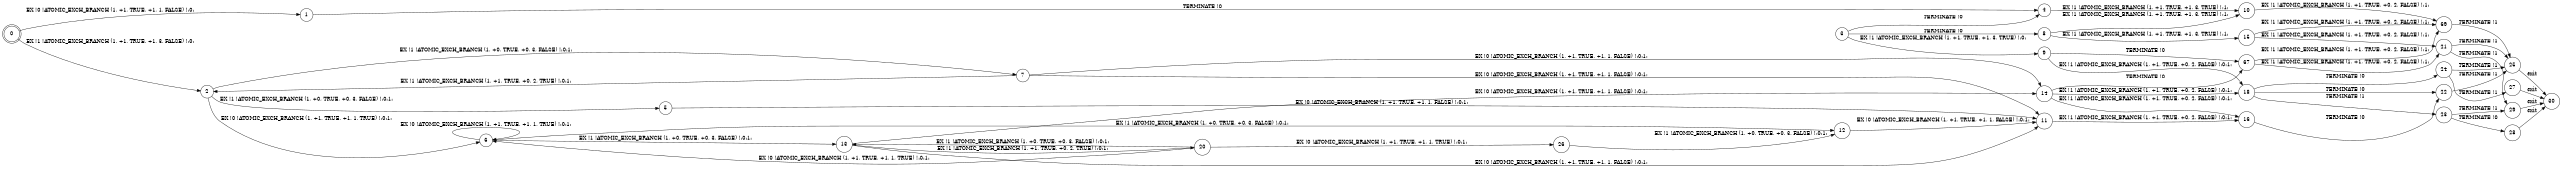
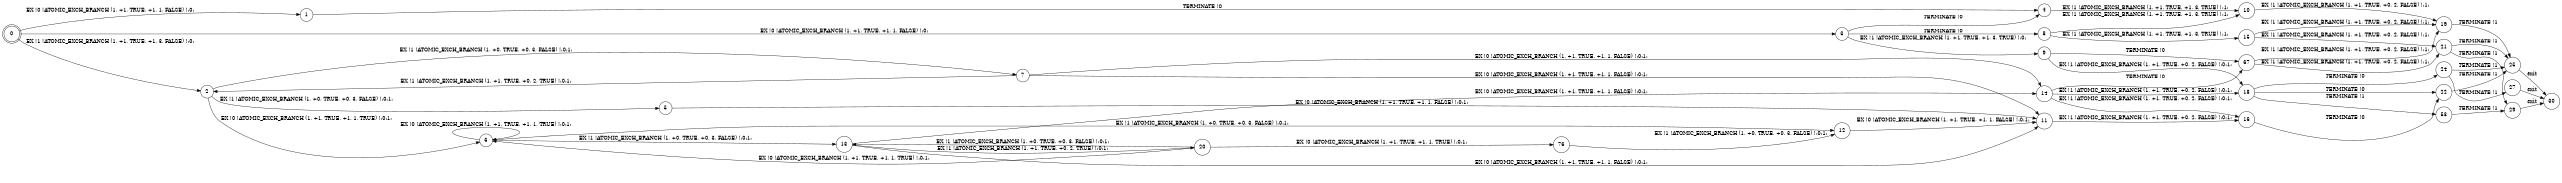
node "69": label "69" -> "19"
edge "0" -> "3": added, label "EX !0 !ATOMIC_EXCH_BRANCH (1, +1, TRUE, +1, 1, FALSE) !:0:"
node "23": label "23" -> "53"
node "28": removed
node "26": label "26" -> "76"
